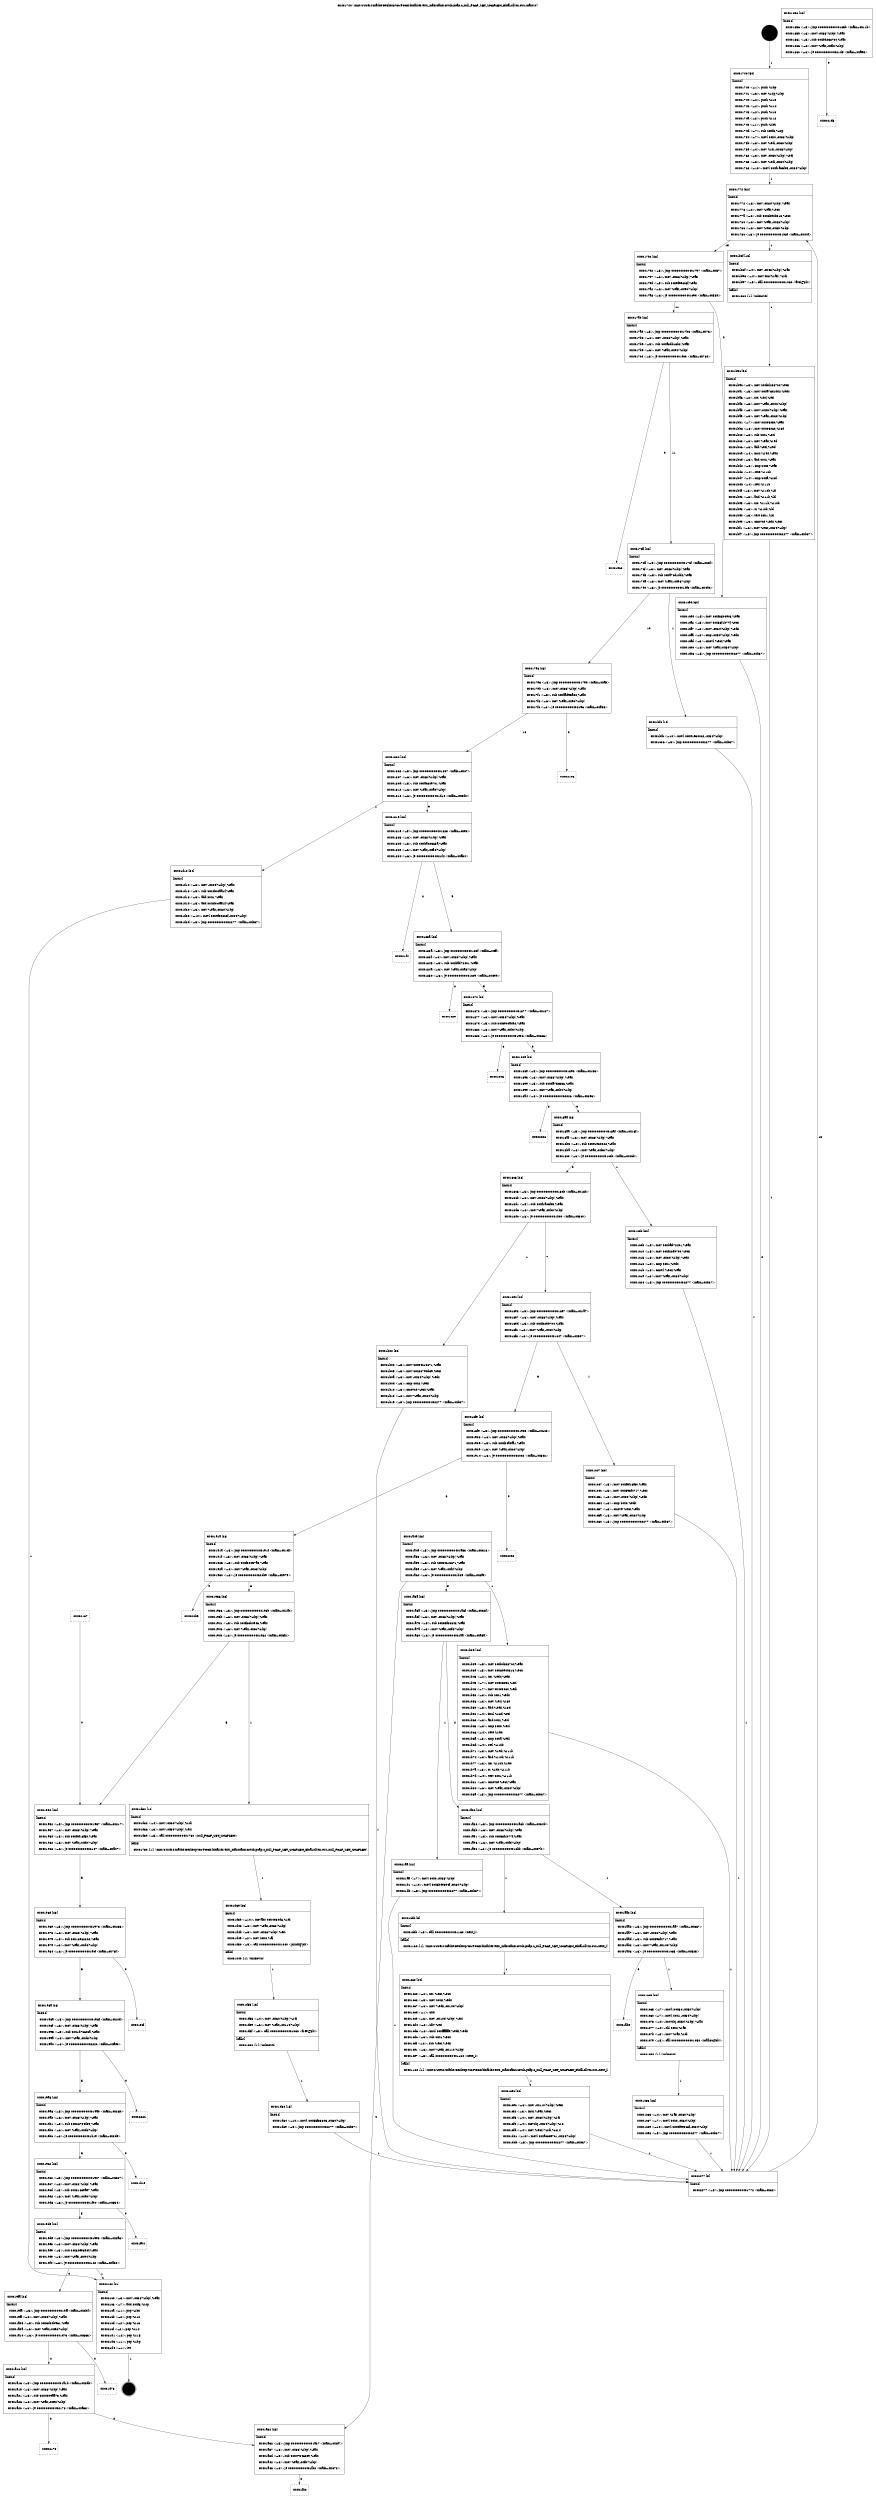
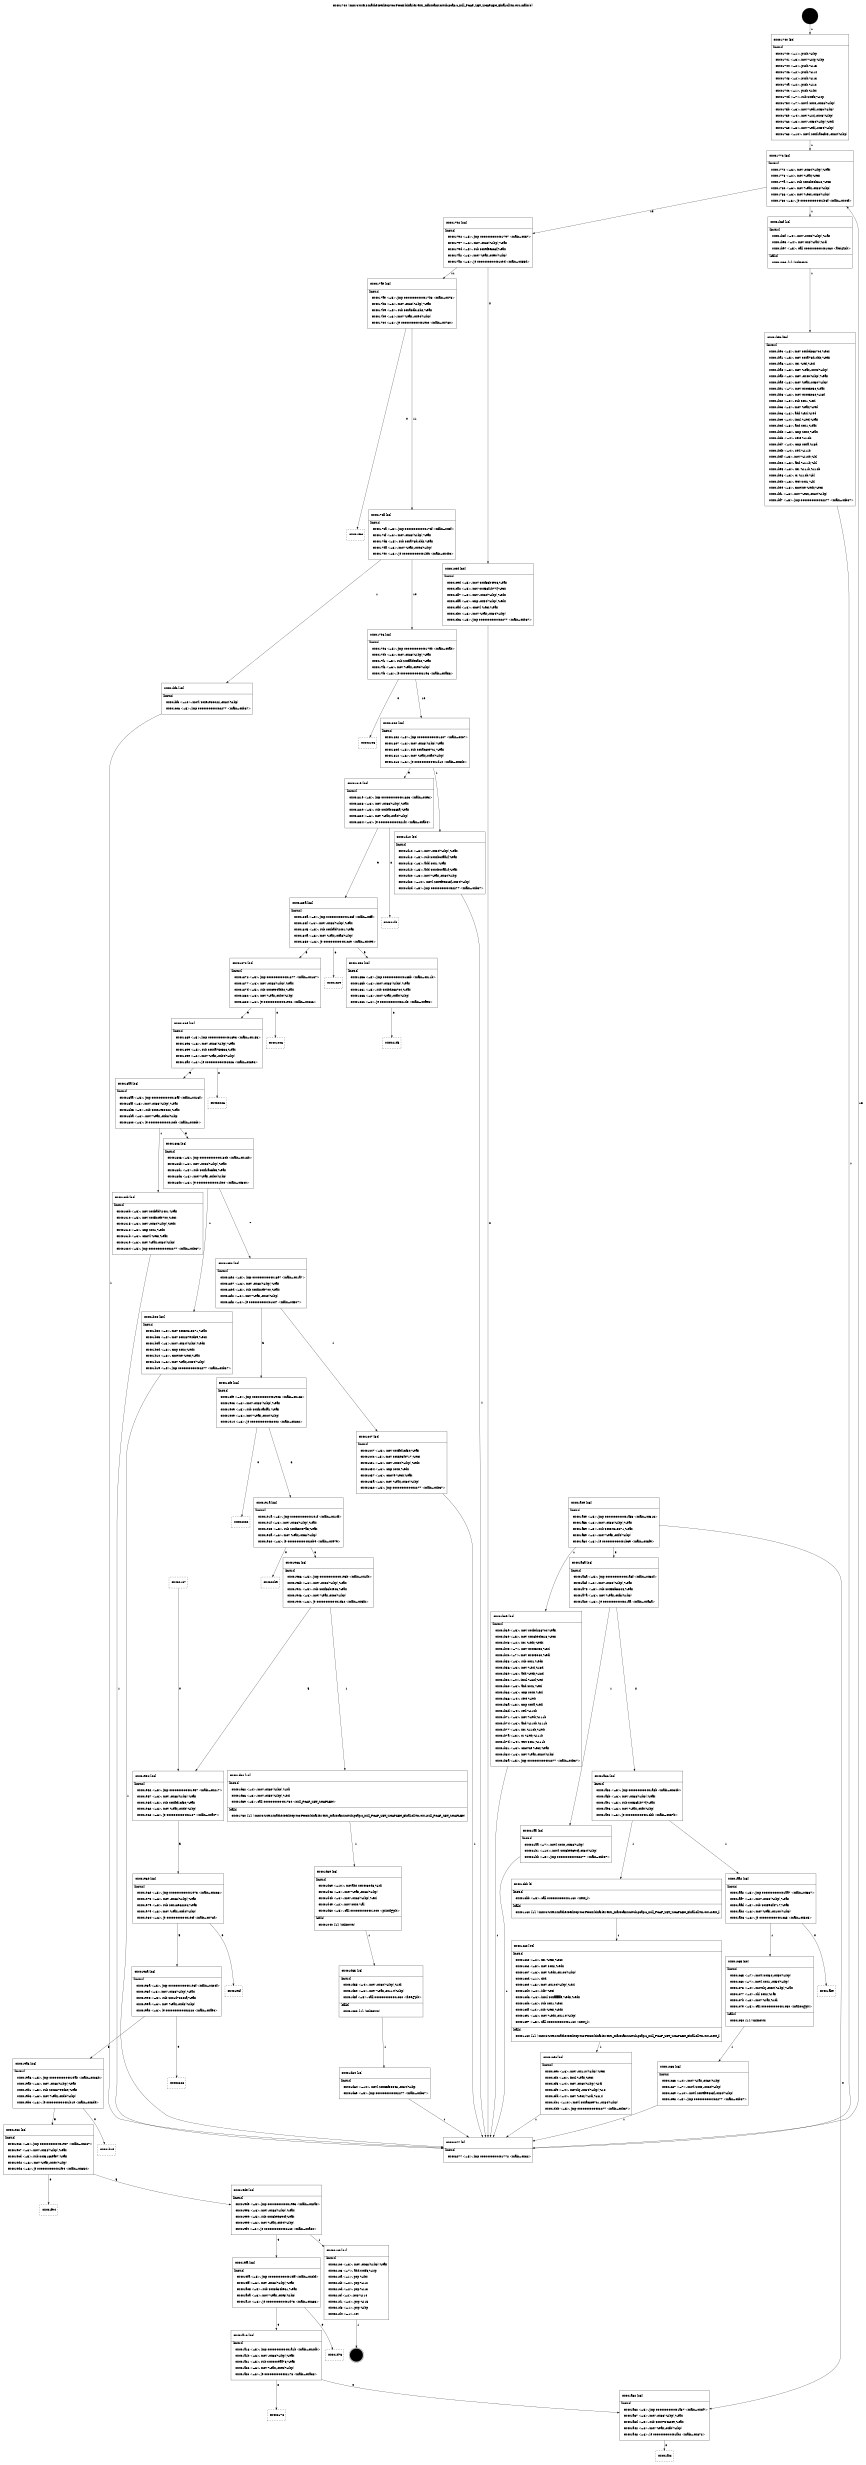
edge "0x40183a [28]" -> "0x401856 [28]": added, label "9"
edge "0x401d10 [34]" -> "0x4021c0 [21]": now "0x401d10 [34]" -> "0x402277 [5]"
